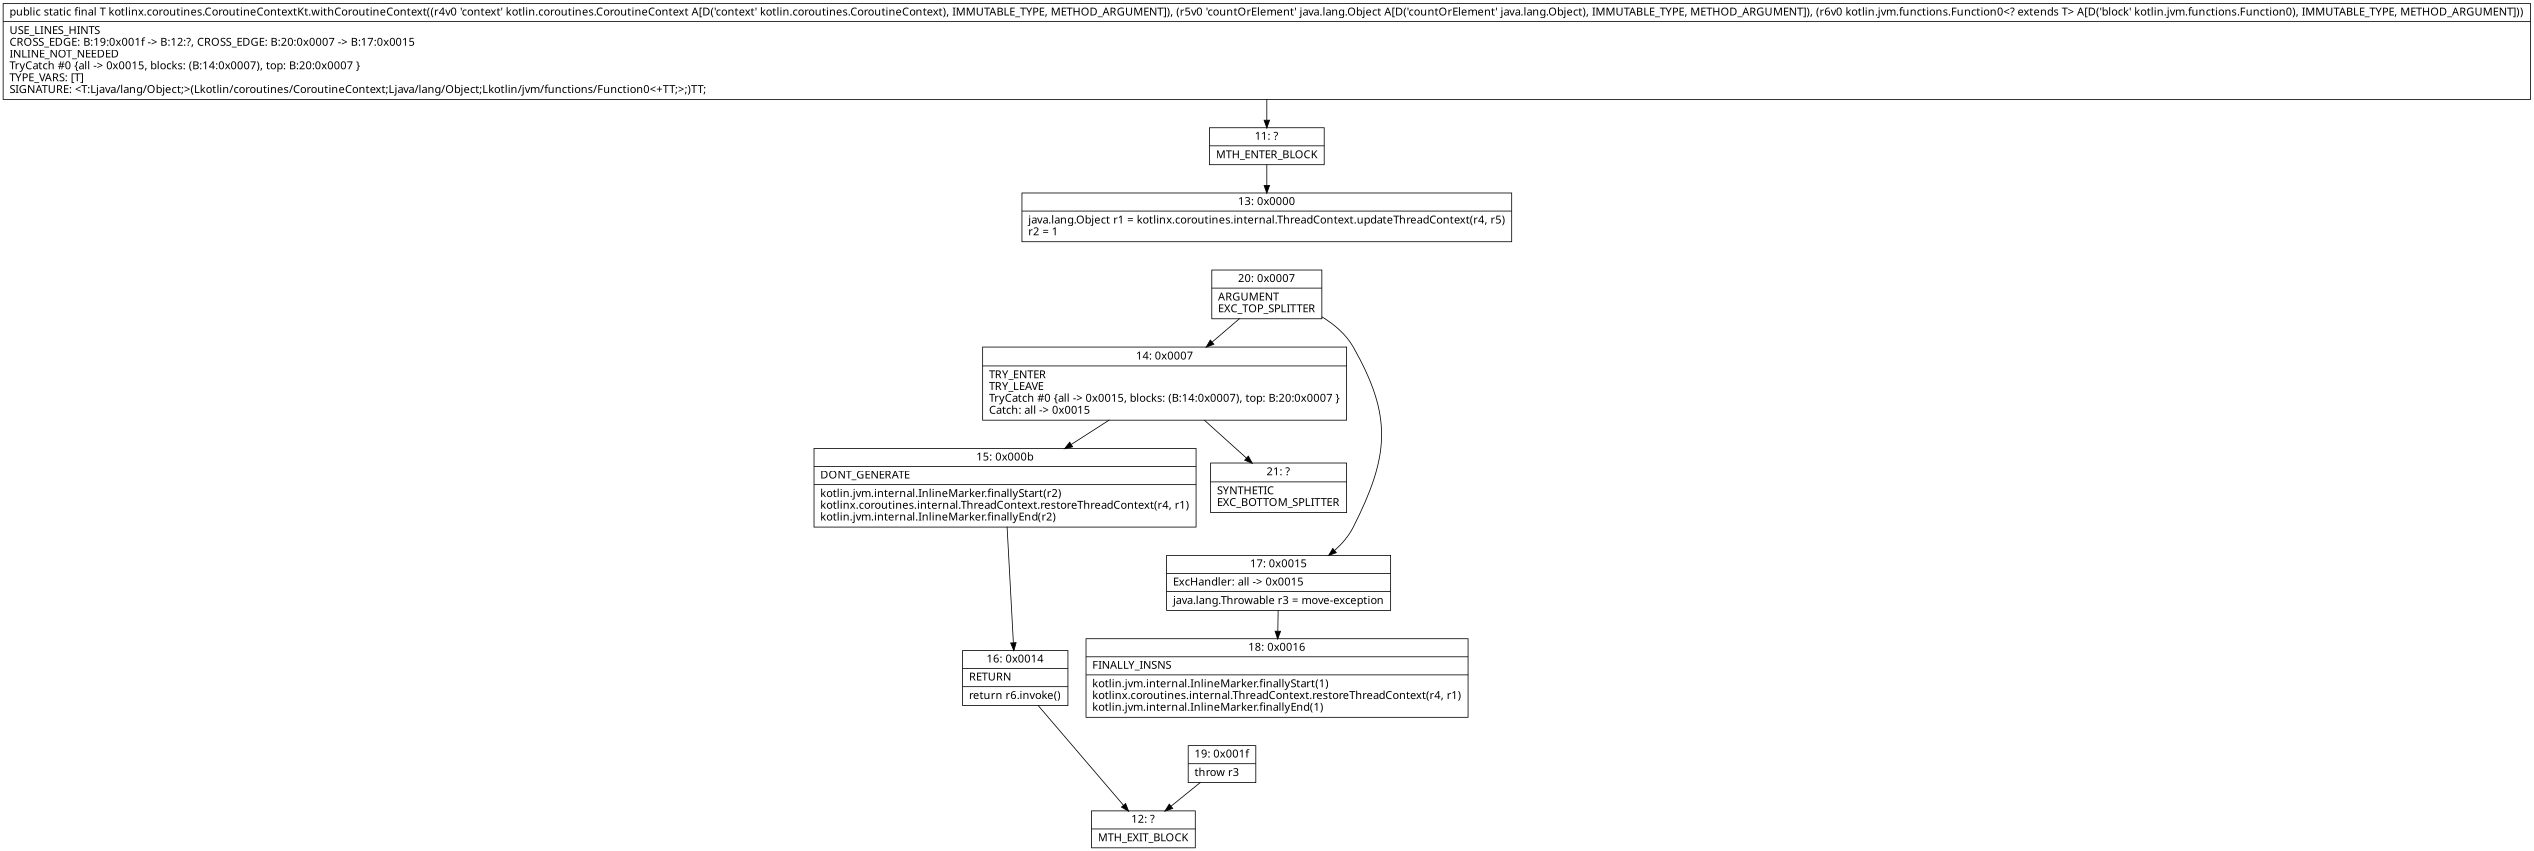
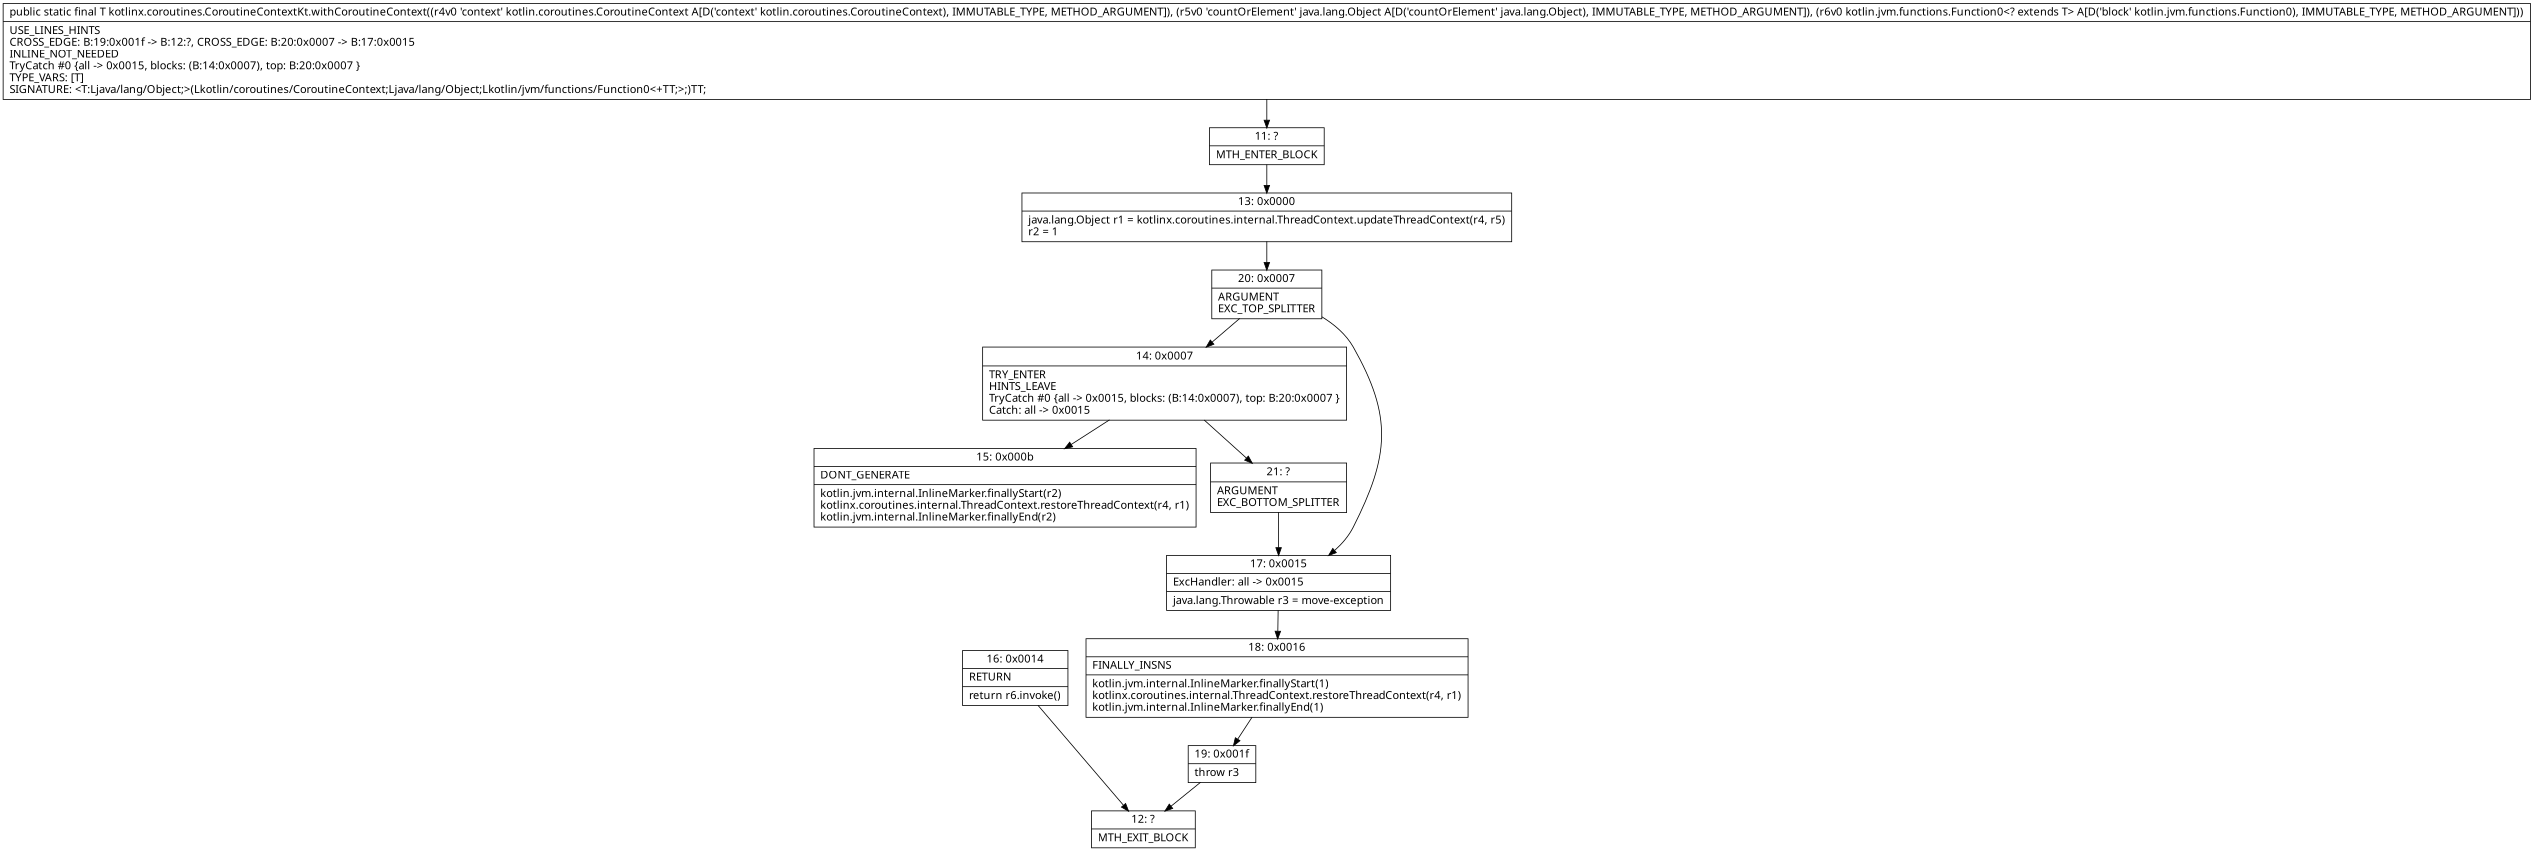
edge "13: 0x0000" -> "20: 0x0007": added
node "14: 0x0007": text "TRY_LEAVE" -> "HINTS_LEAVE"
node "21: ?": text "SYNTHETIC" -> "ARGUMENT"
edge "21: ?" -> "17: 0x0015": added
edge "15: 0x000b" -> "16: 0x0014": removed
edge "18: 0x0016" -> "19: 0x001f": added
